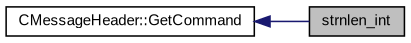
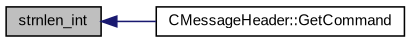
edge "strnlen_int" -> "CMessageHeader::GetCommand": reversed
